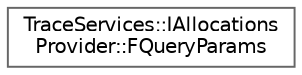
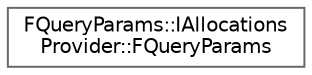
node "TraceServices::IAllocations Provider::FQueryParams": label "TraceServices::IAllocations Provider::FQueryParams" -> "FQueryParams::IAllocations Provider::FQueryParams"
